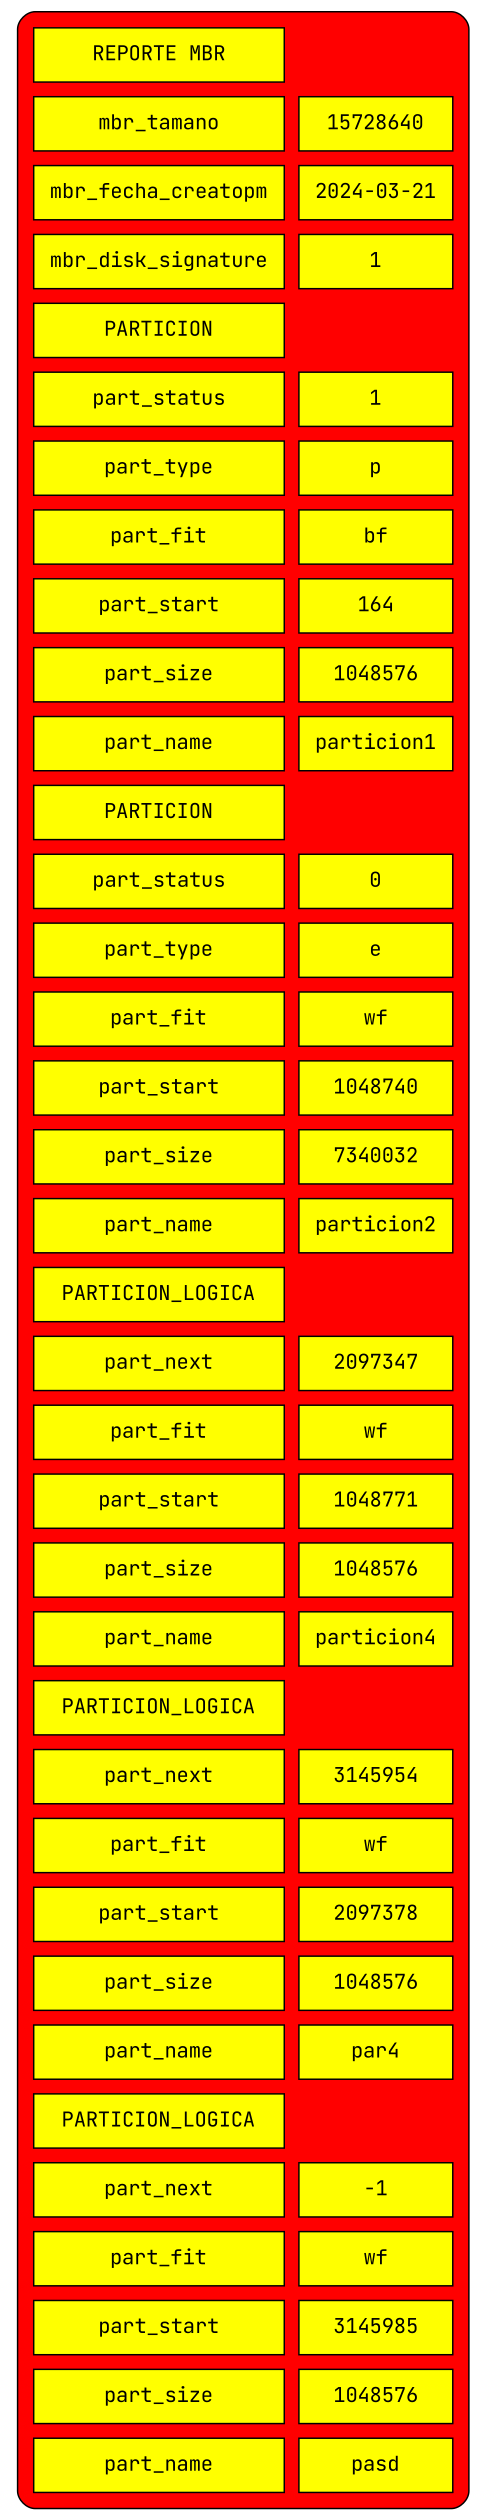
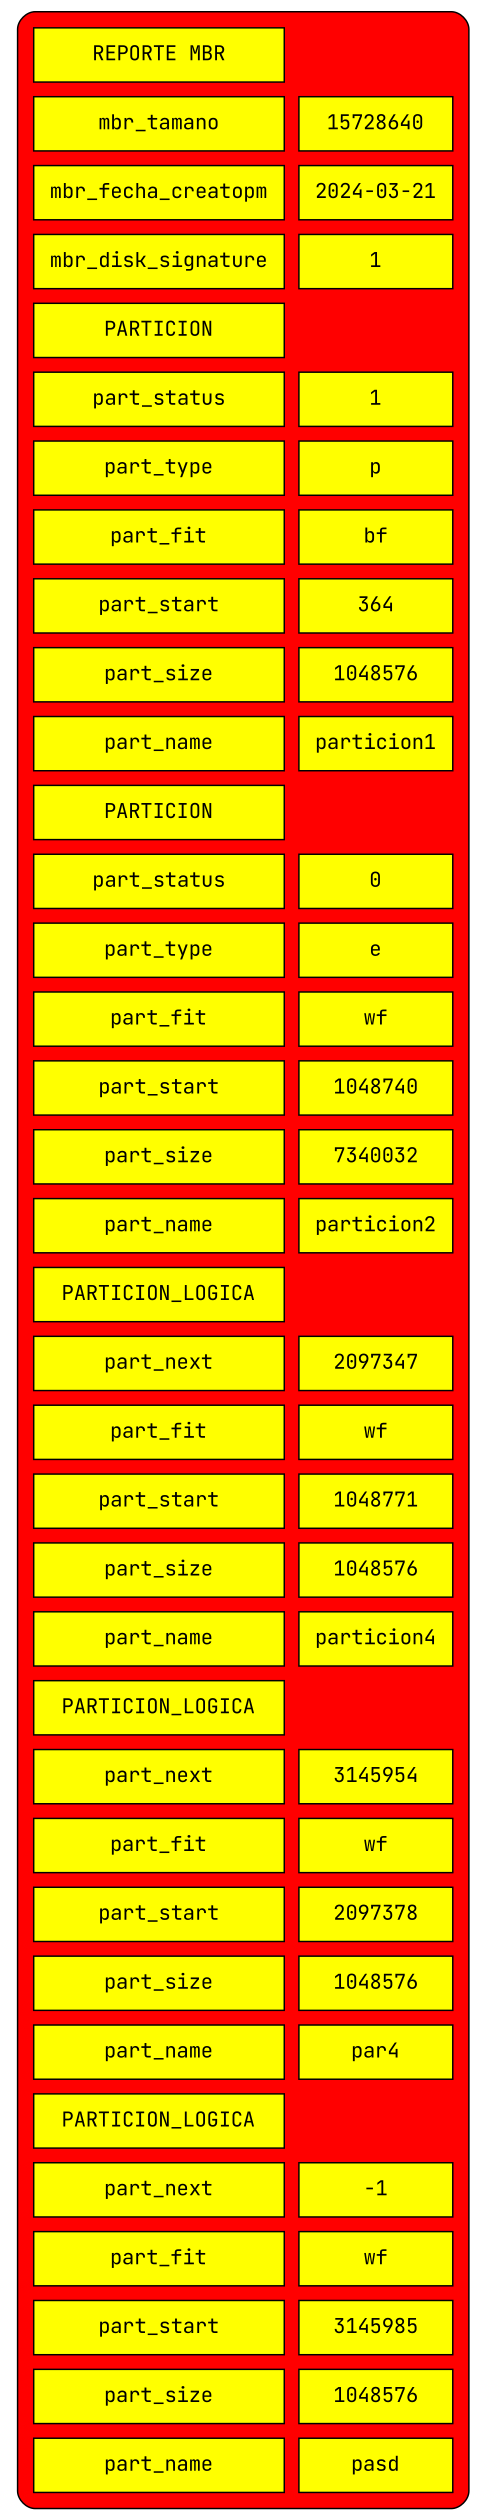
node "REPORTE MBR": text "164" -> "364"
